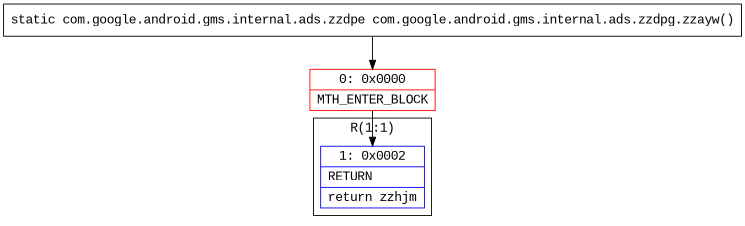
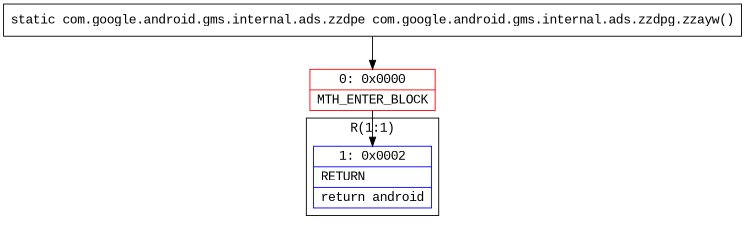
node "1: 0x0002": text "return zzhjm" -> "return android"
